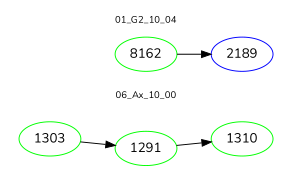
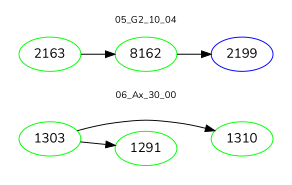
cluster "01_G2_10_04": label "01_G2_10_04" -> "05_G2_10_04"
node "2163": added
node "2189": label "2189" -> "2199"
cluster "06_Ax_10_00": label "06_Ax_10_00" -> "06_Ax_30_00"
edge "1291" -> "1310": now "1303" -> "1310"
